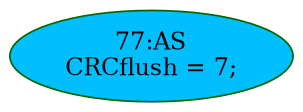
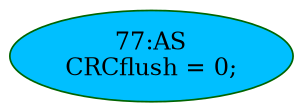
node "77:AS CRCflush = 7;": label "77:AS CRCflush = 7;" -> "77:AS CRCflush = 0;"
